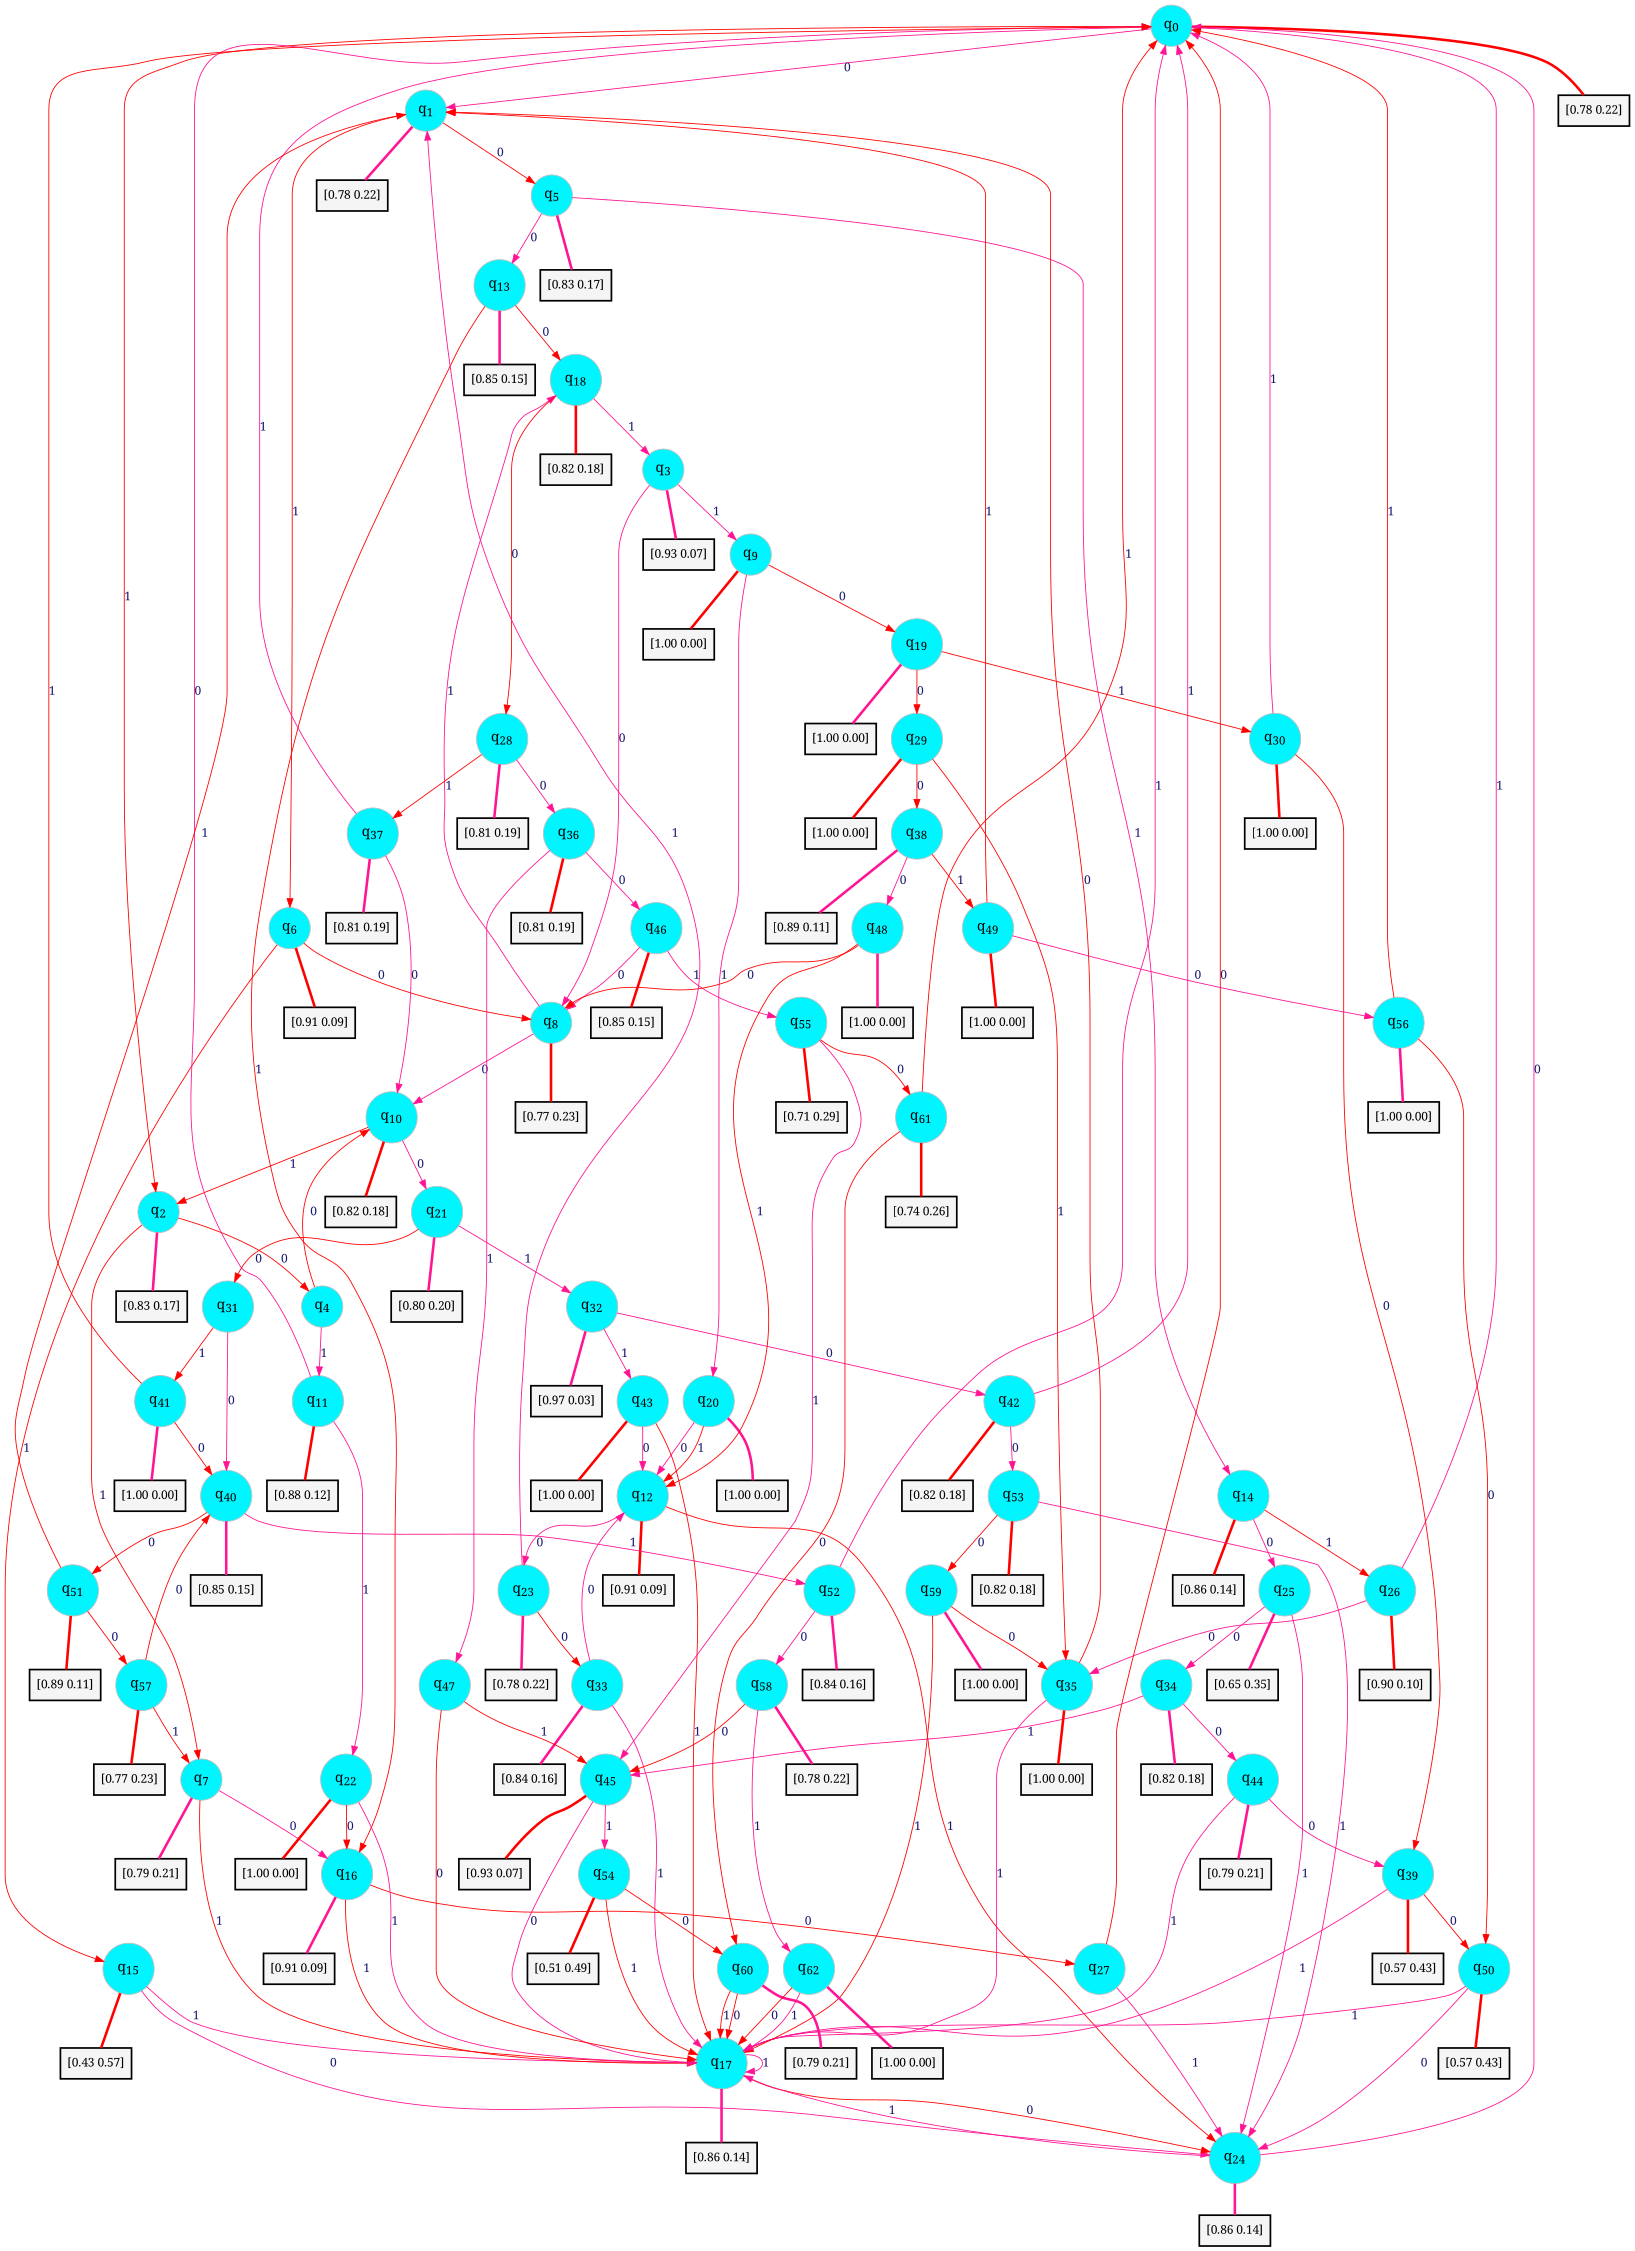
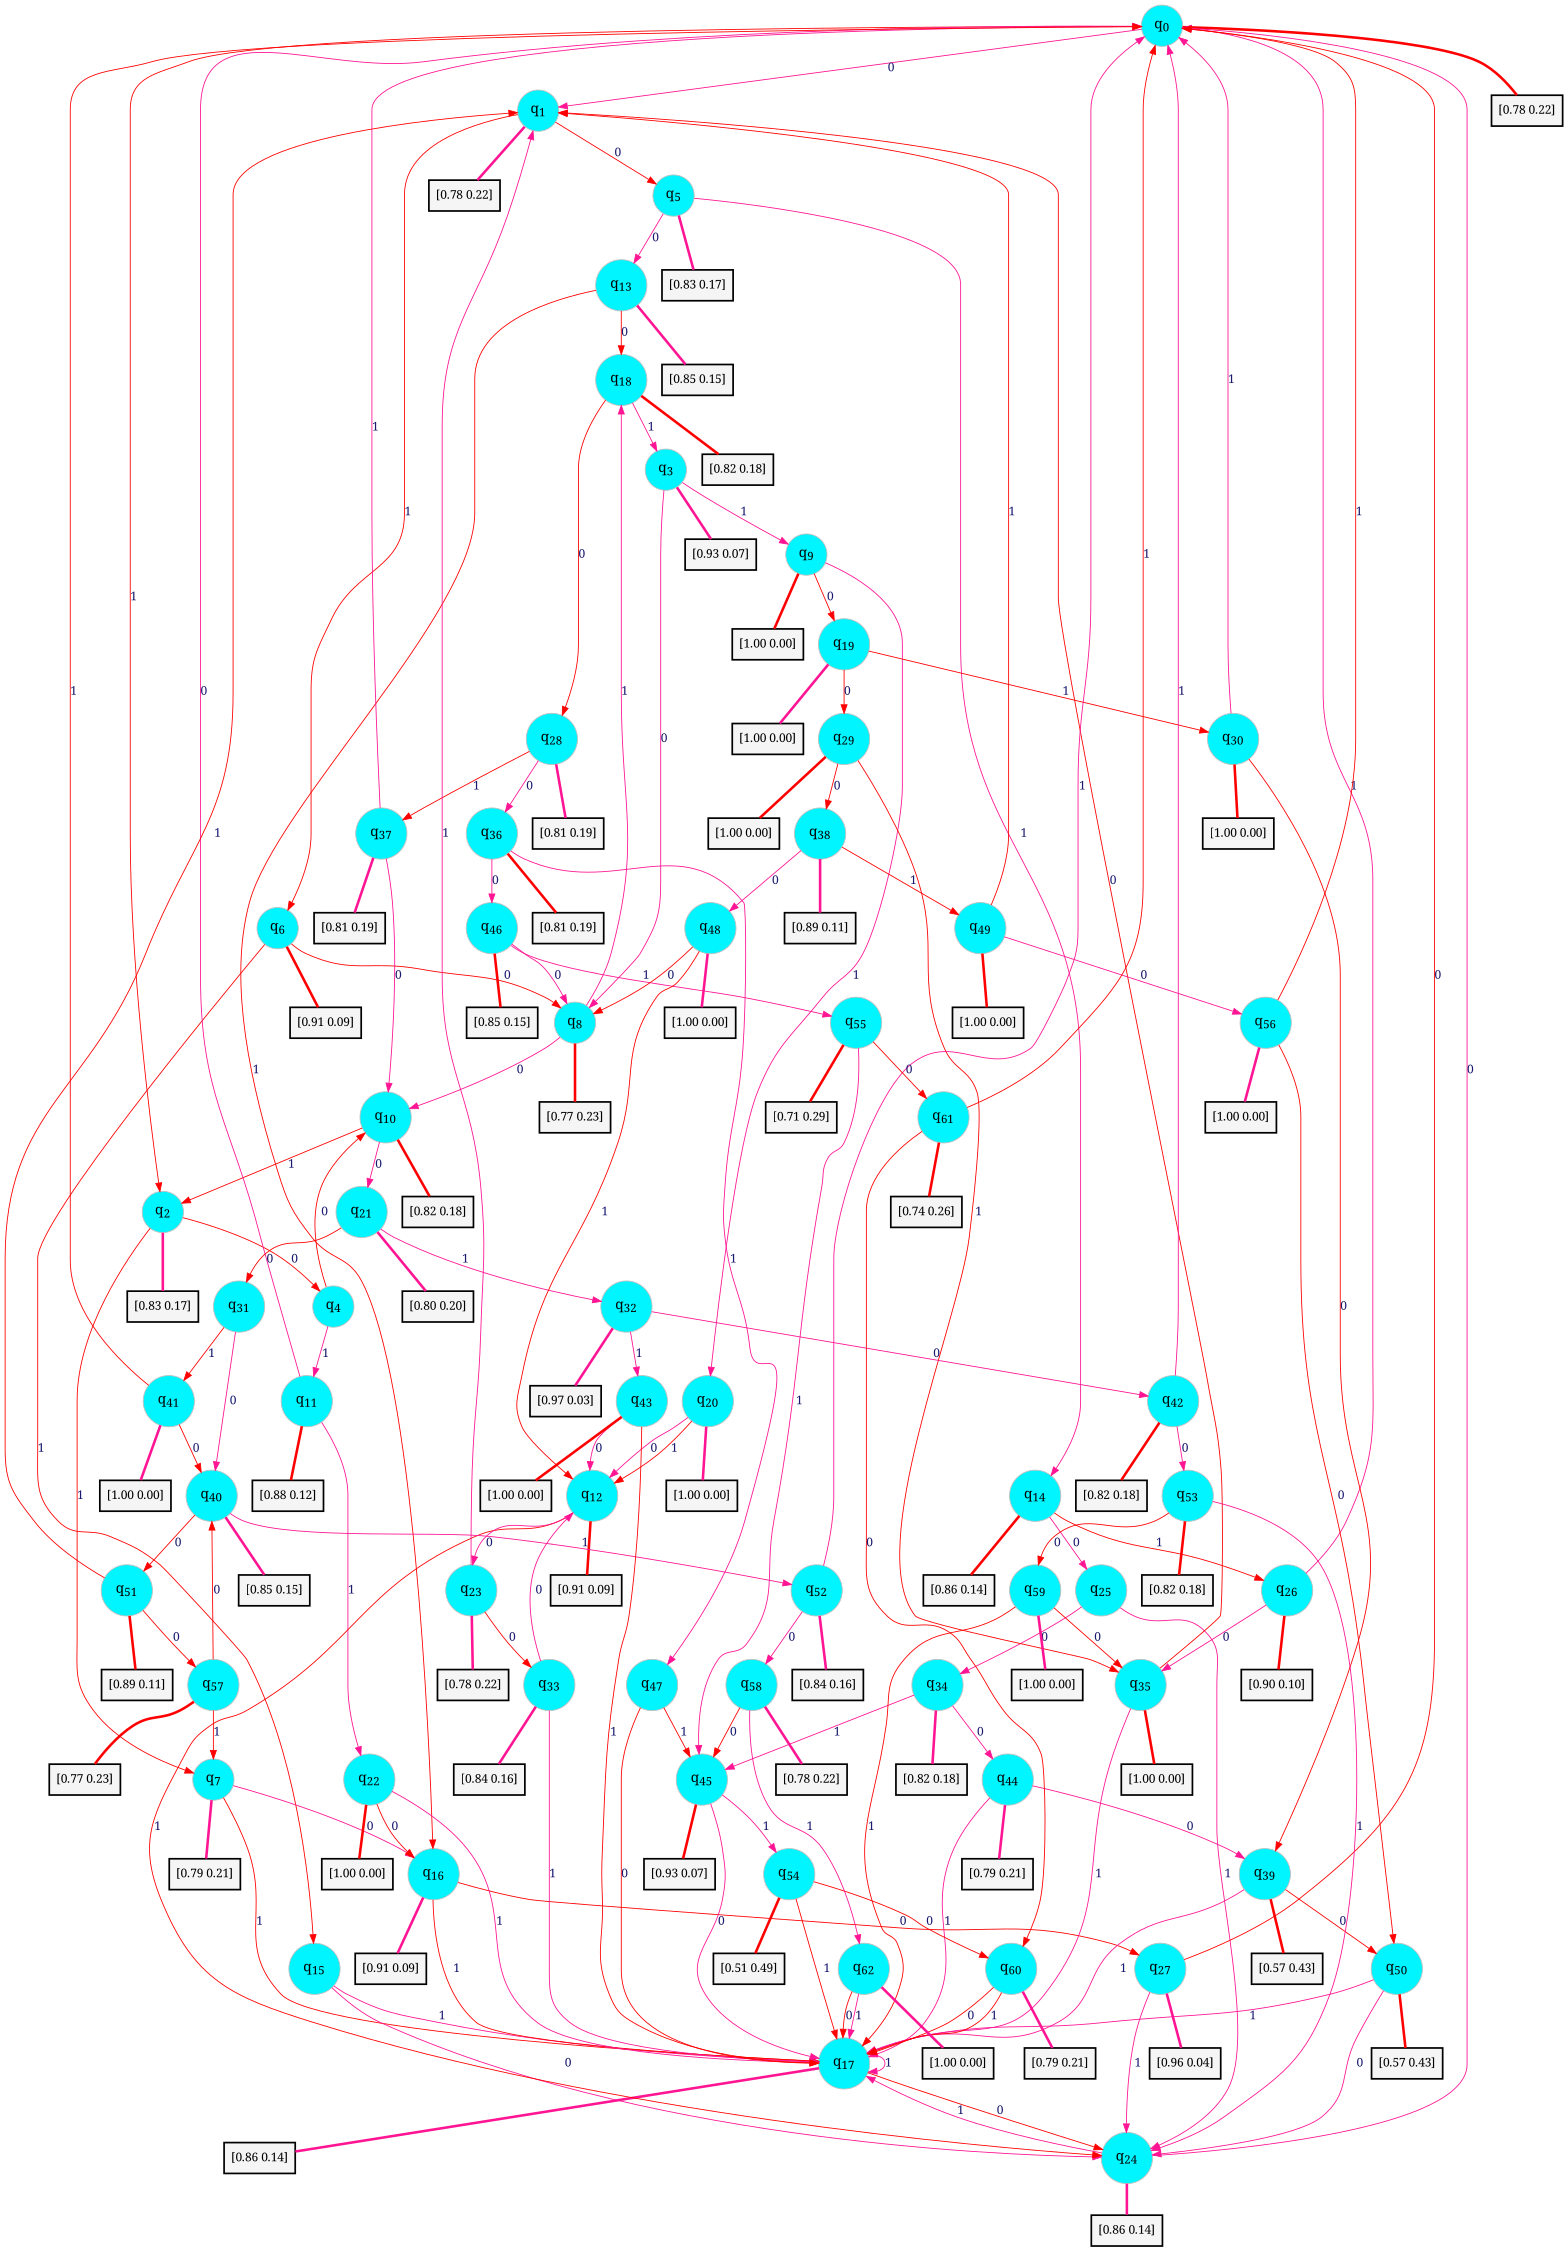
node "[0.65 0.35]": removed
node "[0.43 0.57]": removed
node "[0.96 0.04]": added
